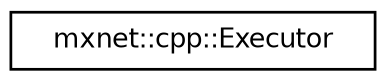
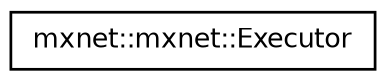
node "mxnet::cpp::Executor": label "mxnet::cpp::Executor" -> "mxnet::mxnet::Executor"
